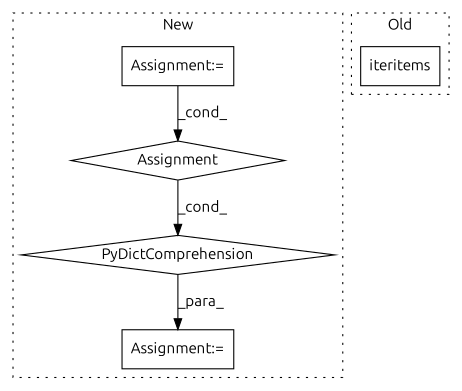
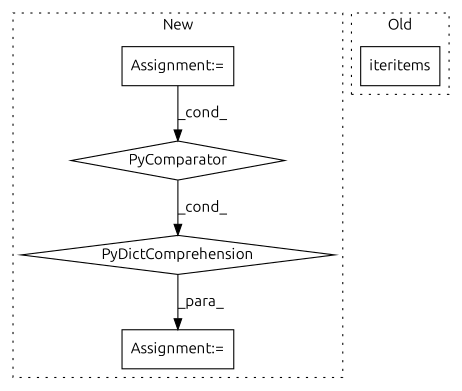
node "Assignment": label "Assignment" -> "PyComparator"
